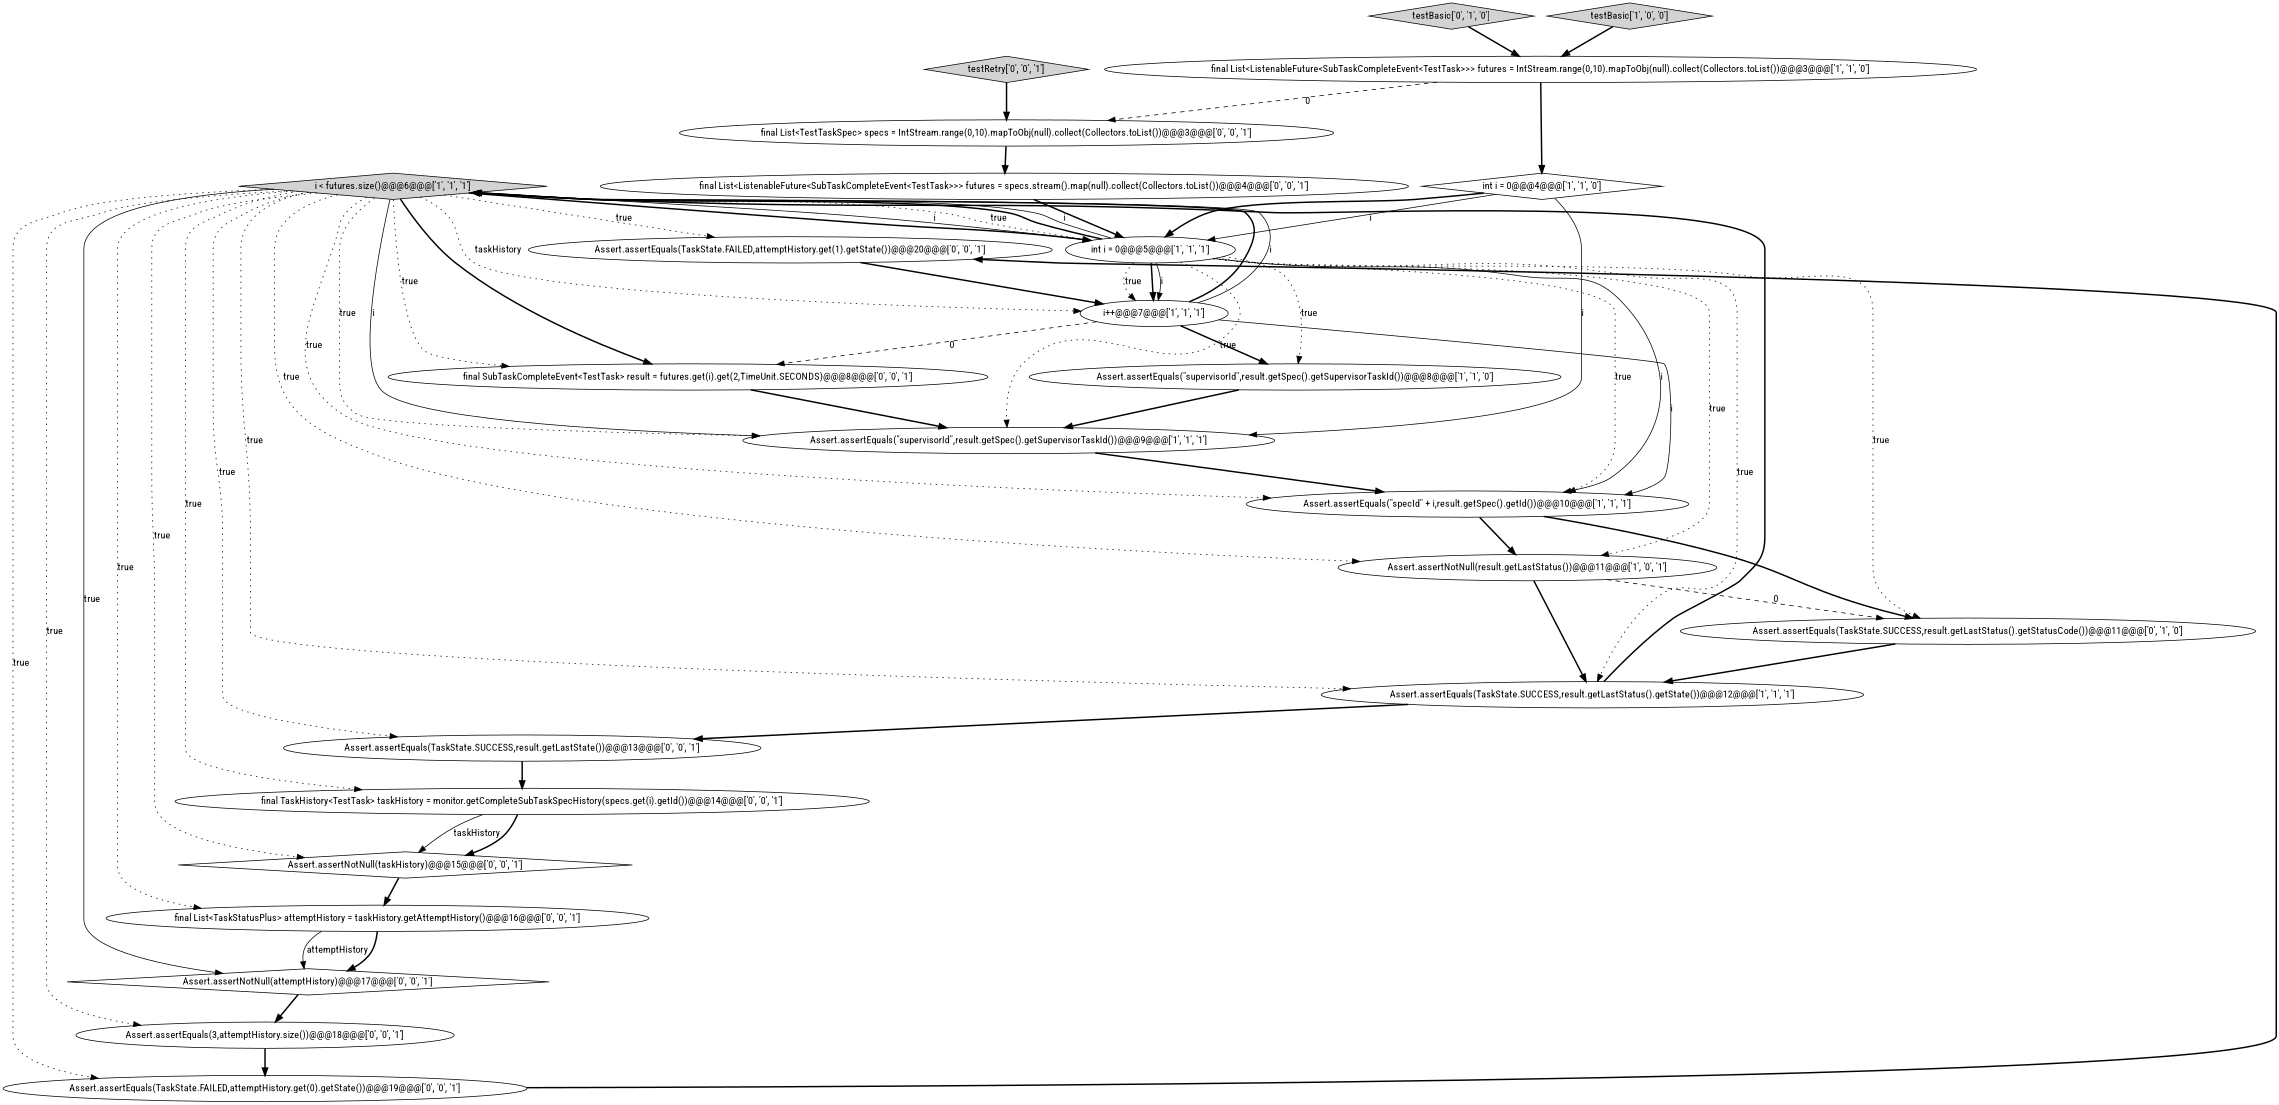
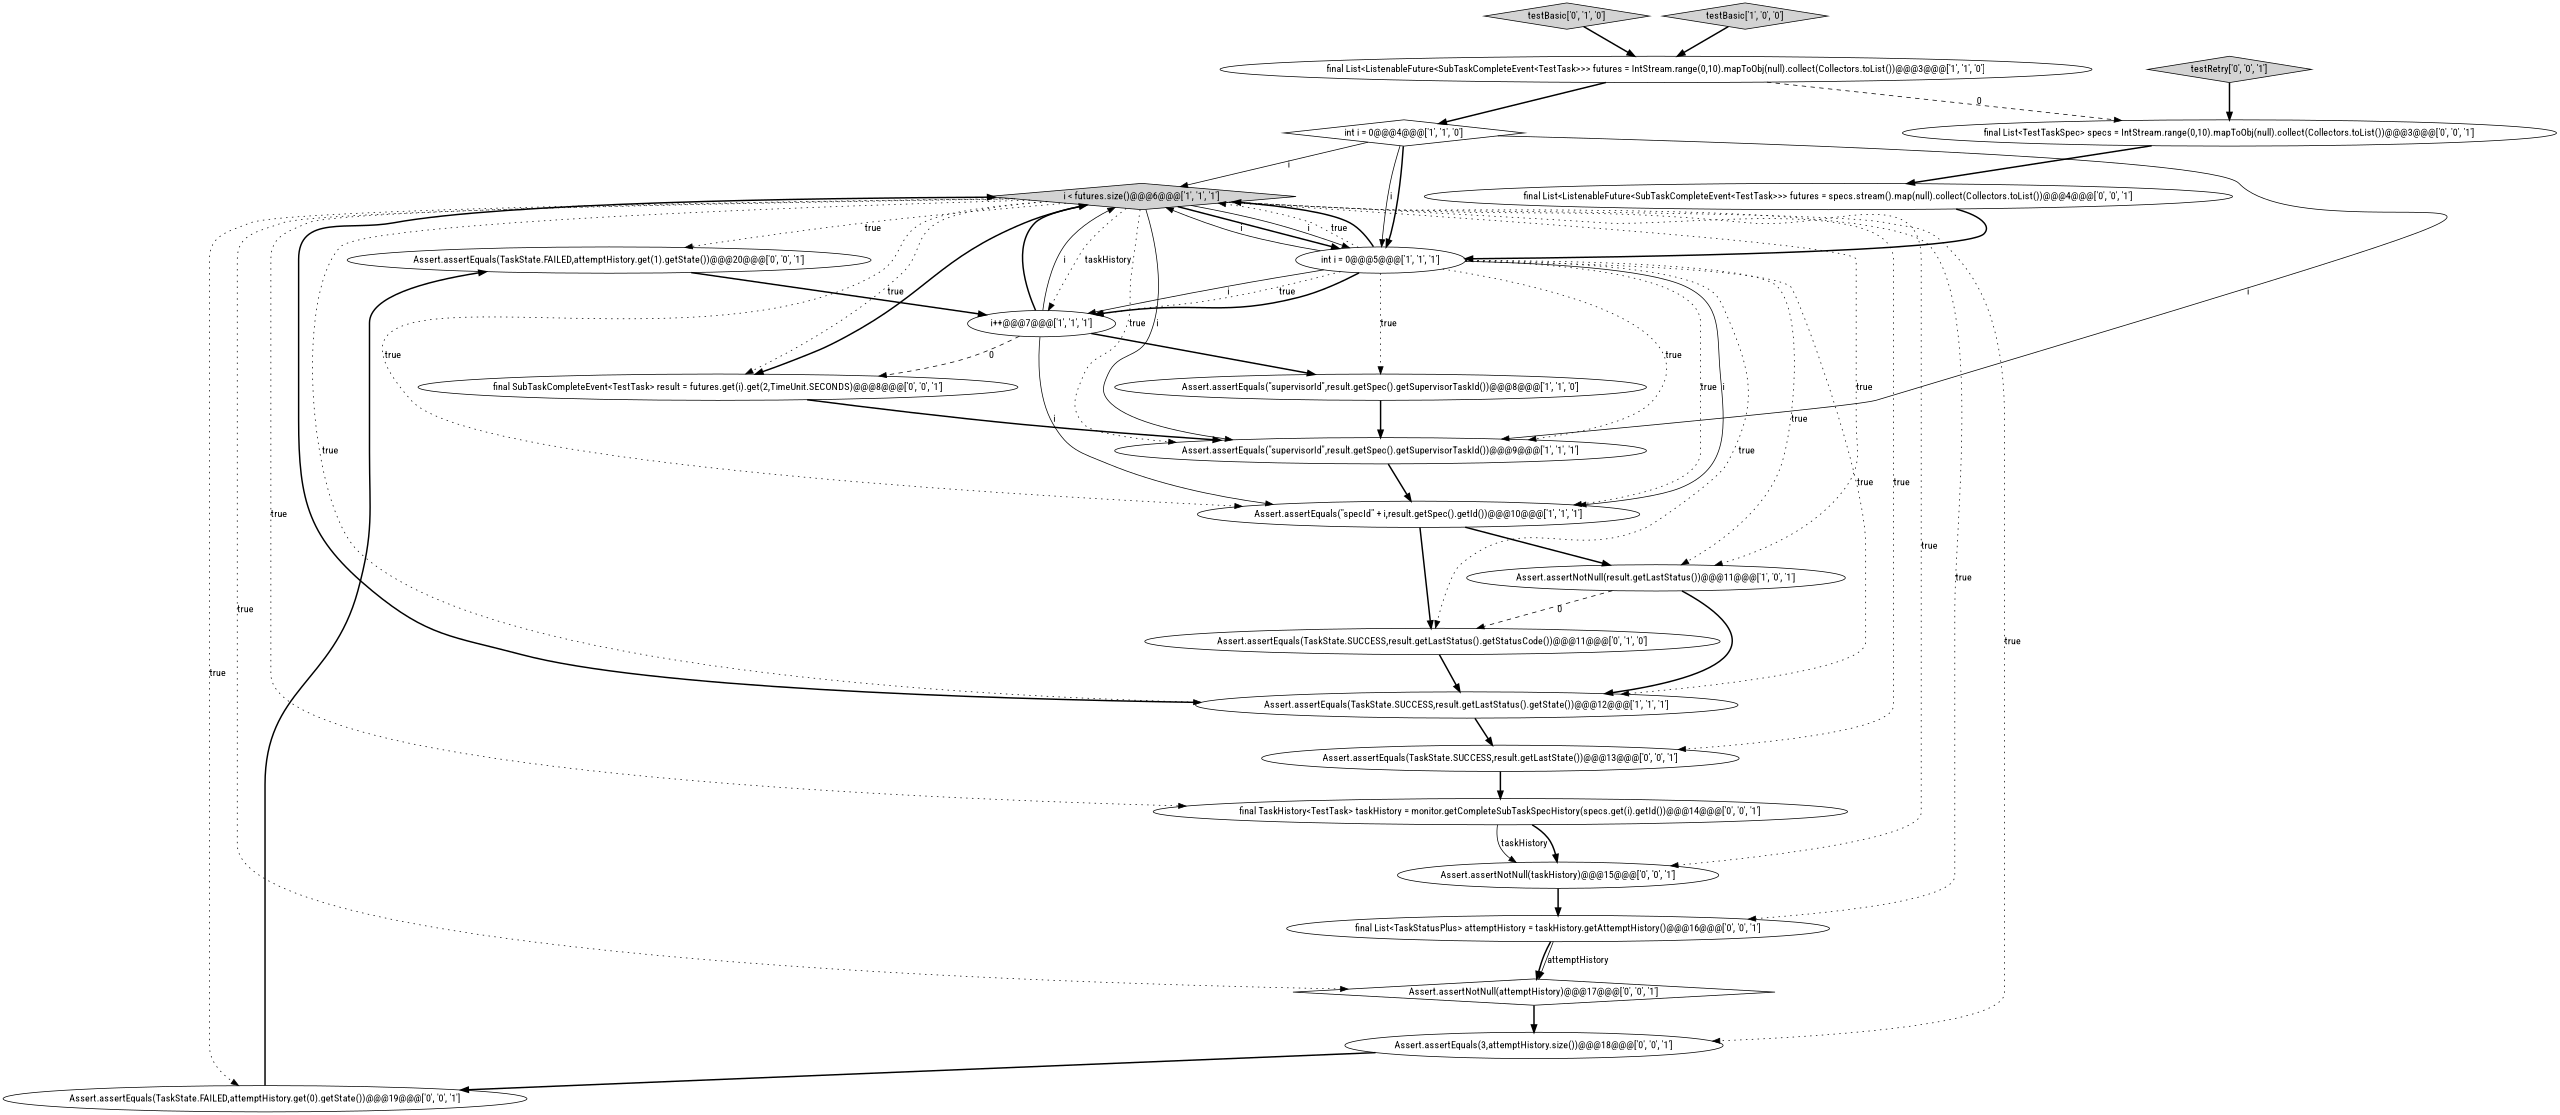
edge "int i = 0@@@4@@@['1', '1', '0']" -> "i < futures.size()@@@6@@@['1', '1', '1']": added, label "i"
edge "i < futures.size()@@@6@@@['1', '1', '1']" -> "Assert.assertNotNull(attemptHistory)@@@17@@@['0', '0', '1']": style solid -> dotted
node "Assert.assertNotNull(taskHistory)@@@15@@@['0', '0', '1']": shape diamond -> ellipse
